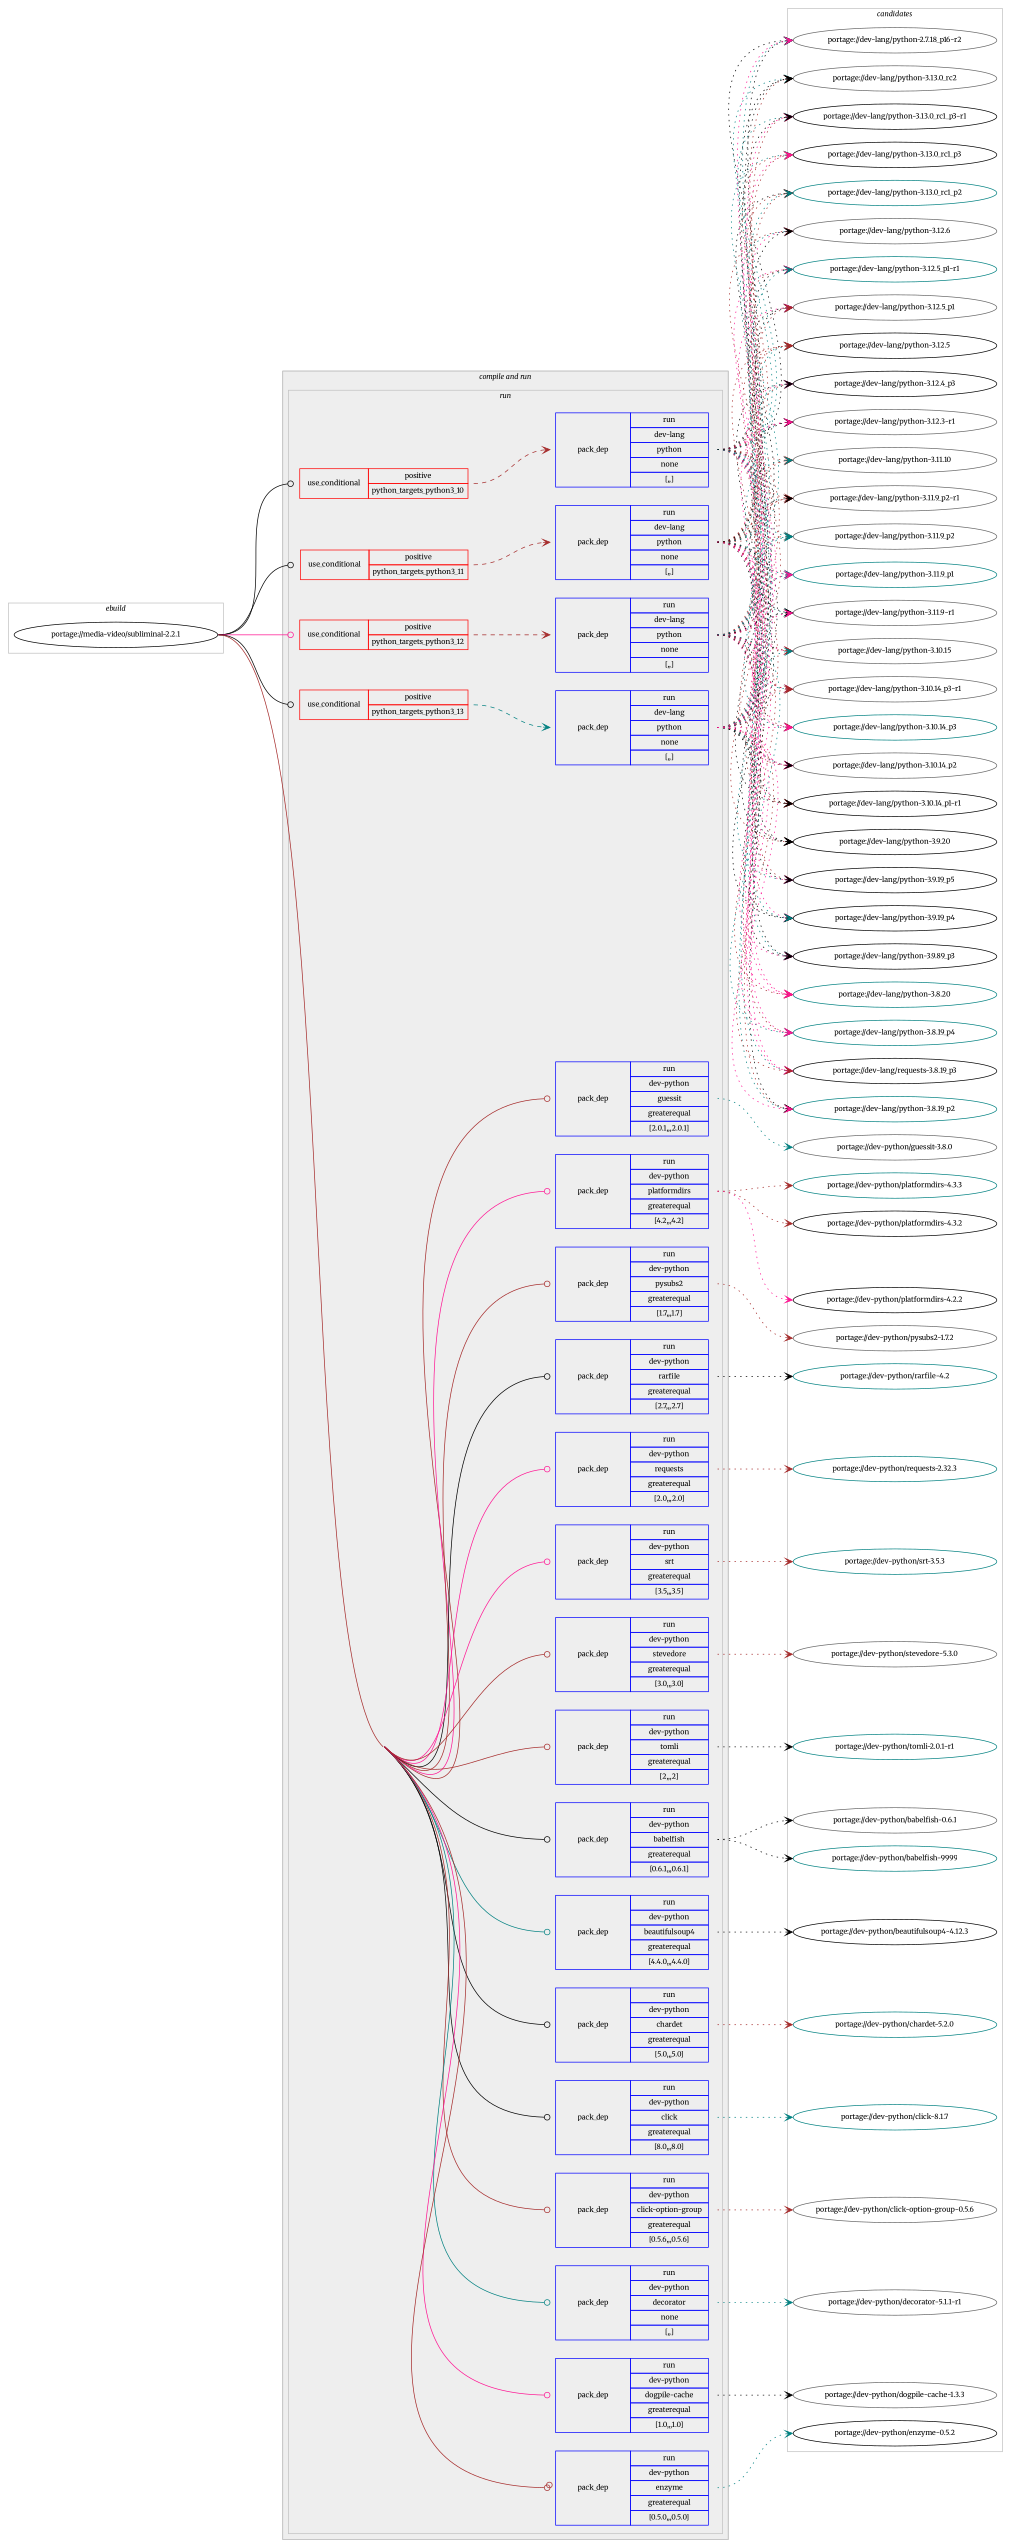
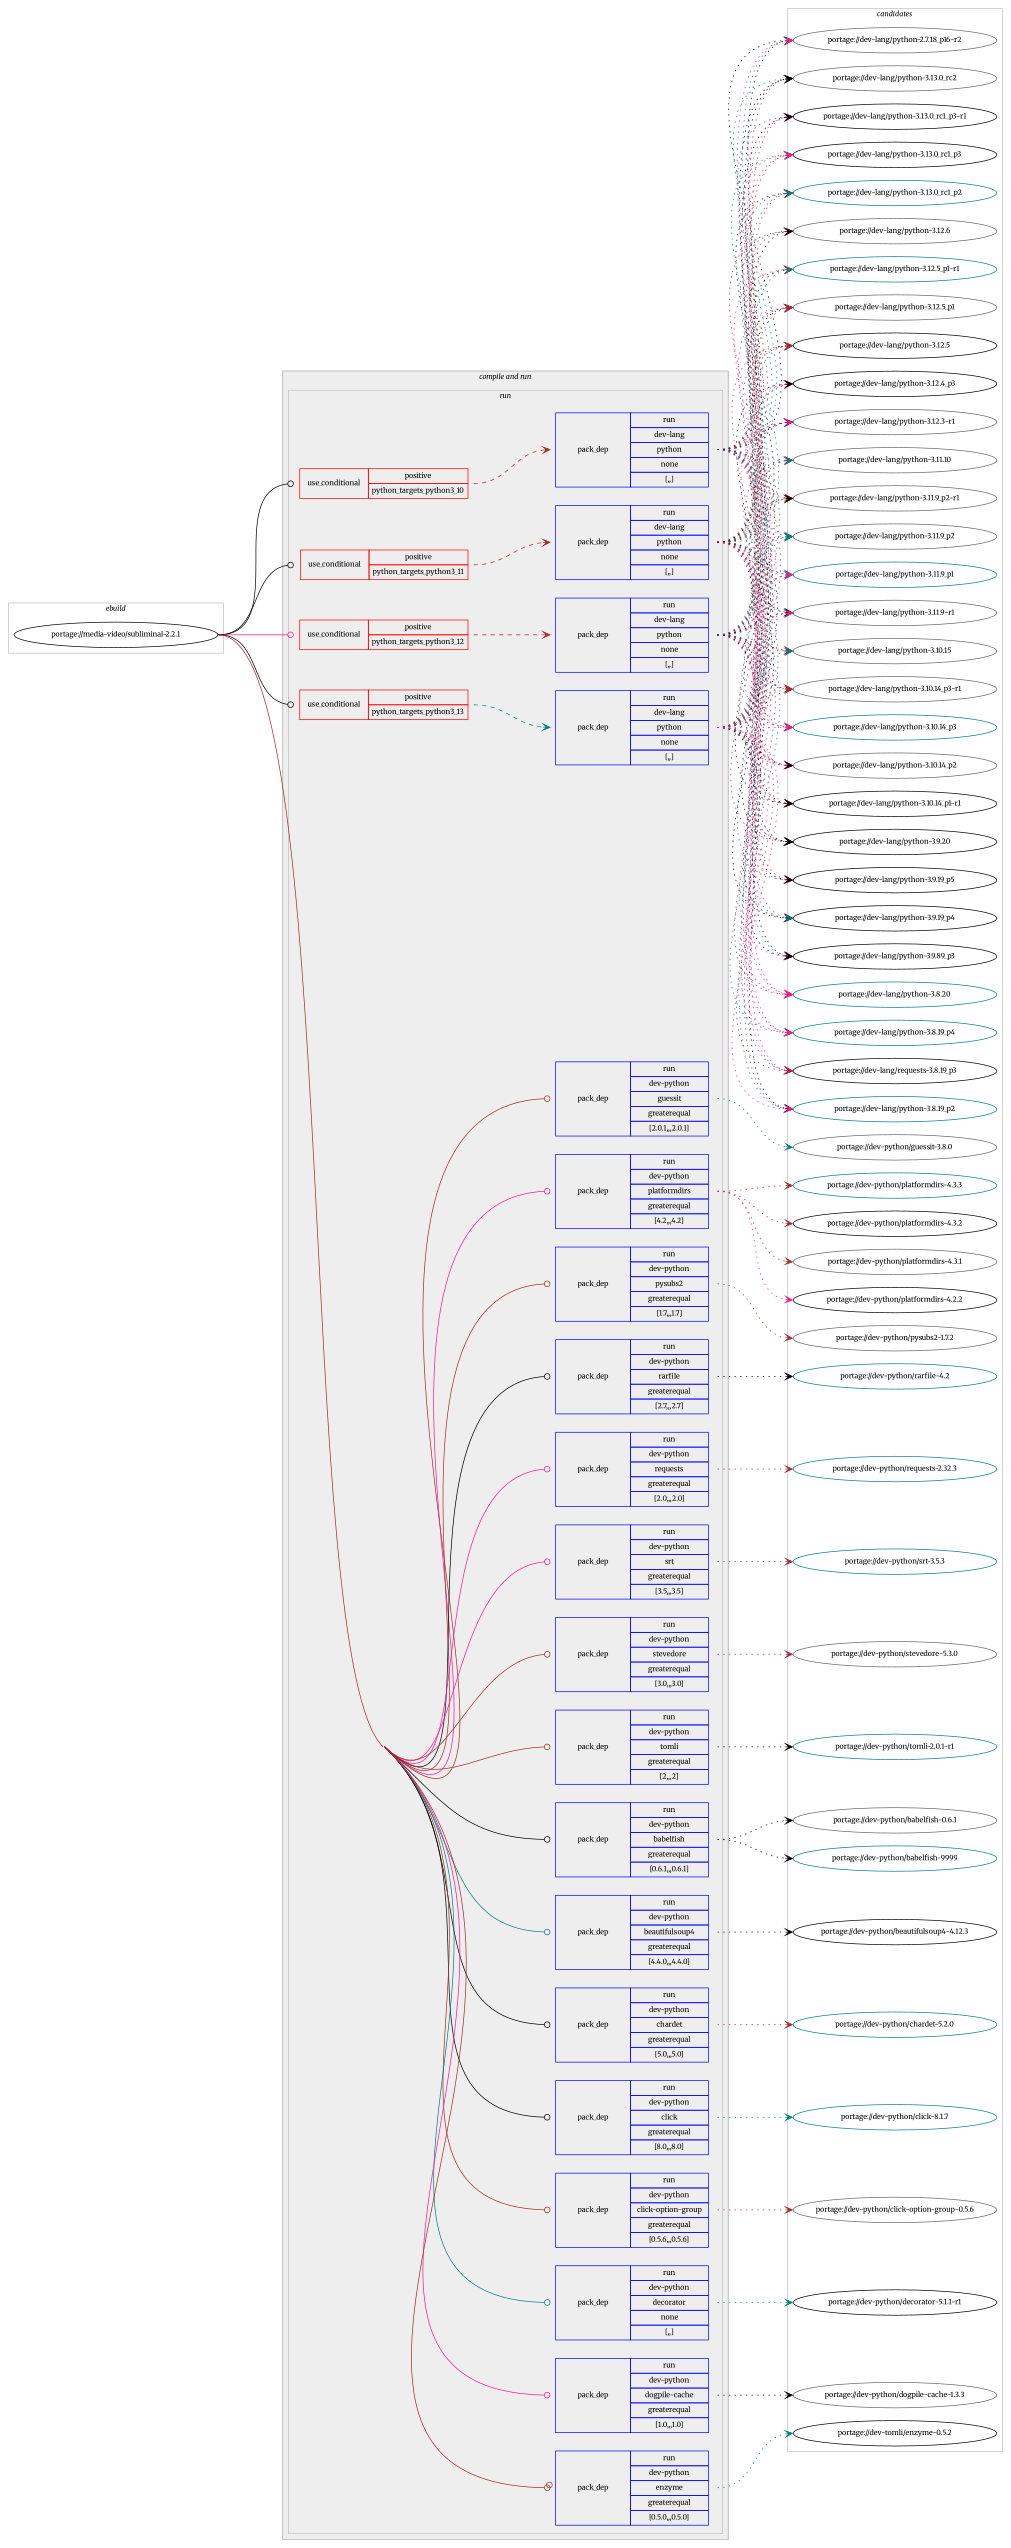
node "portage://dev-python/platformdirs-4.3.1": added
node "portage://dev-python/decorator-5.1.1-r1": color gray40 -> black
node "portage://dev-python/enzyme-0.5.2": label "portage://dev-python/enzyme-0.5.2" -> "portage://dev-tomli/enzyme-0.5.2"
